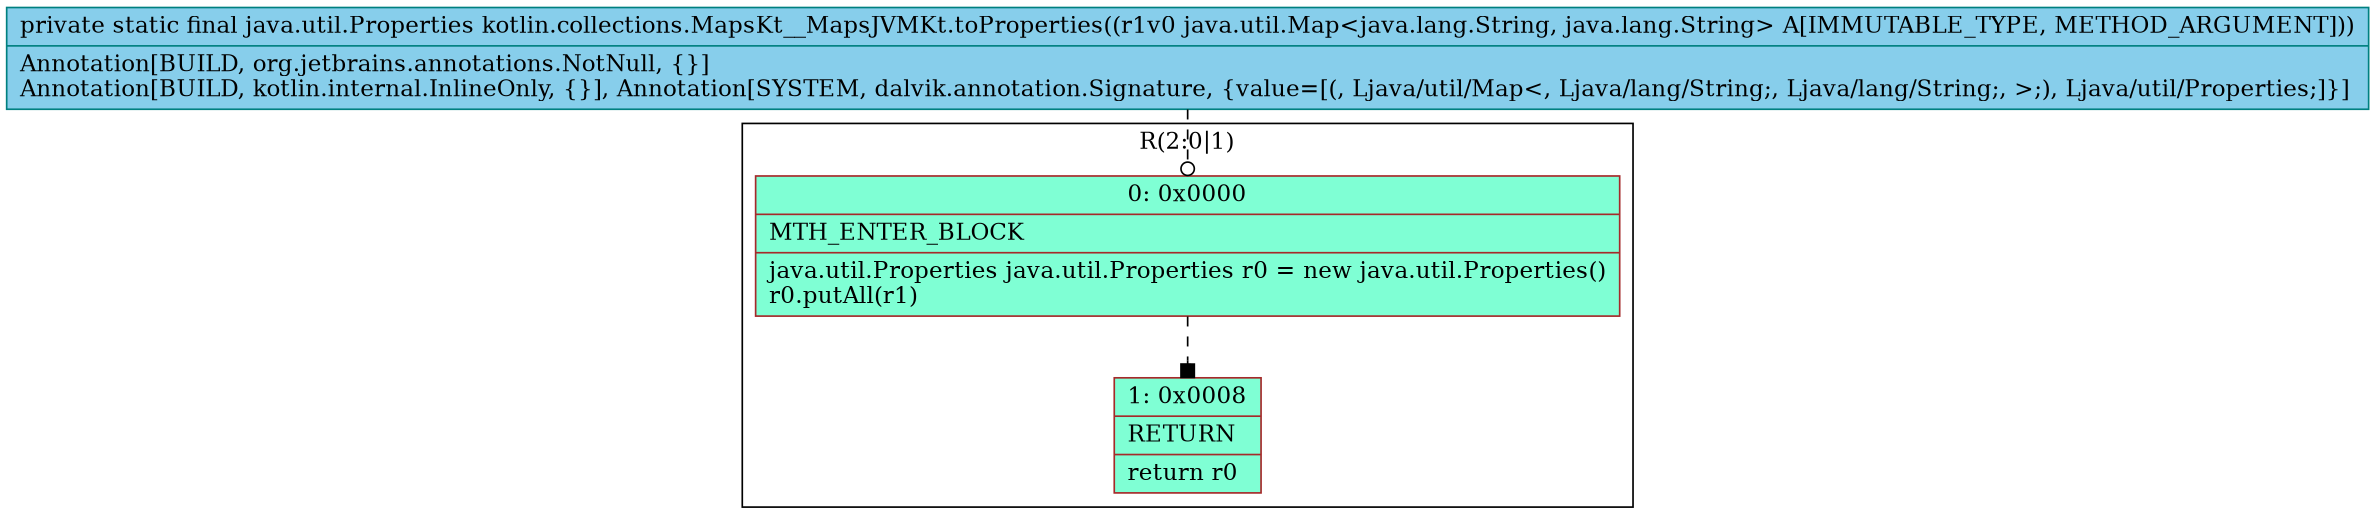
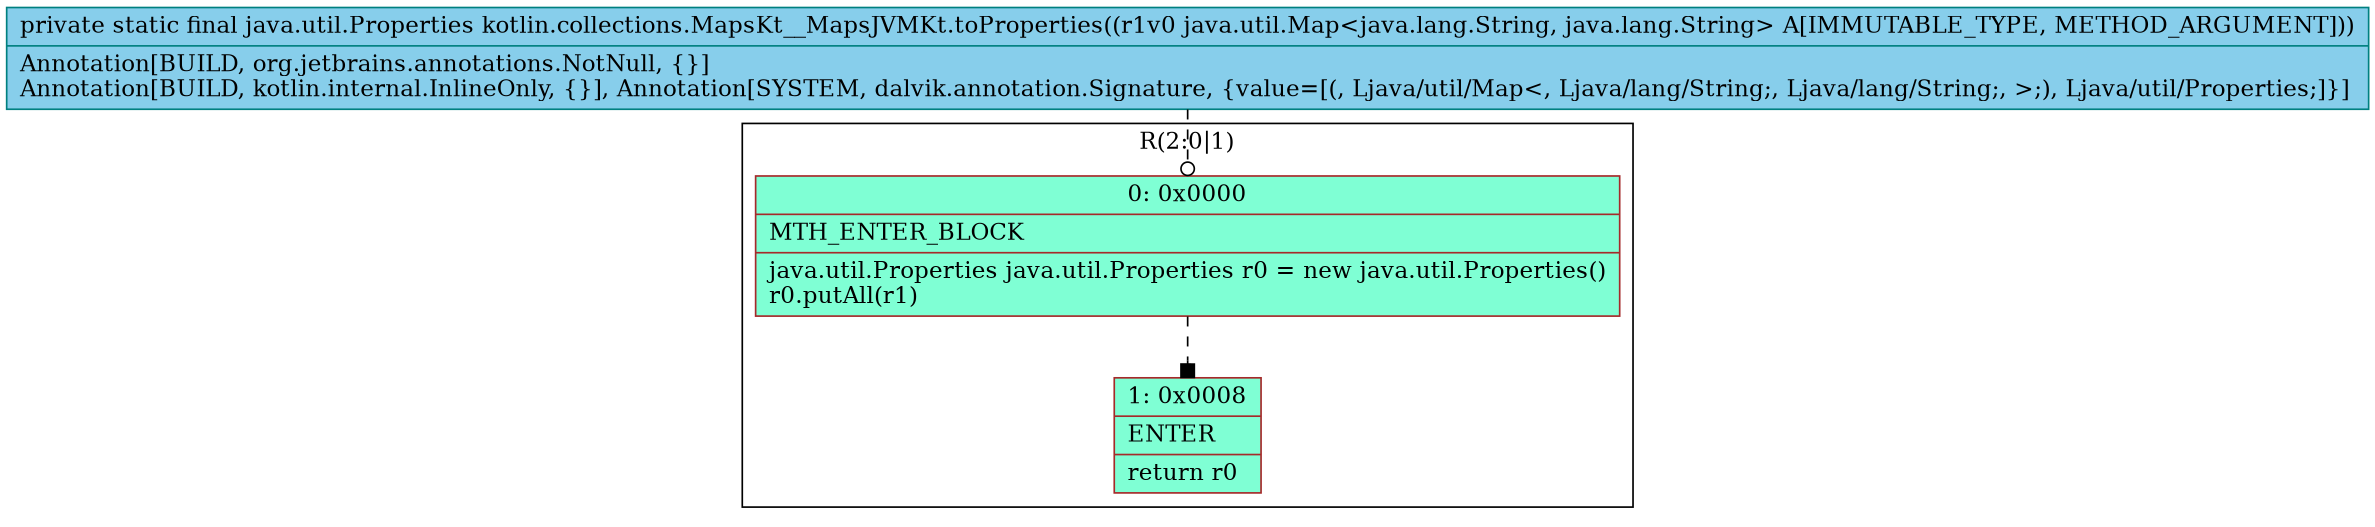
node "1: 0x0008": text "RETURN" -> "ENTER"
